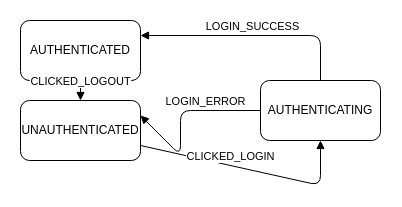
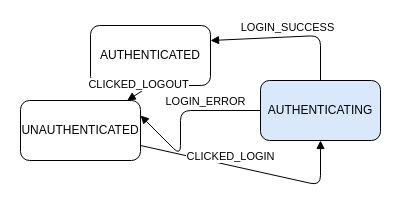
node "AUTHENTICATED": moved (81, 51) -> (151, 56)
node "AUTHENTICATING": fillcolor #ffffff -> #dae8fc
